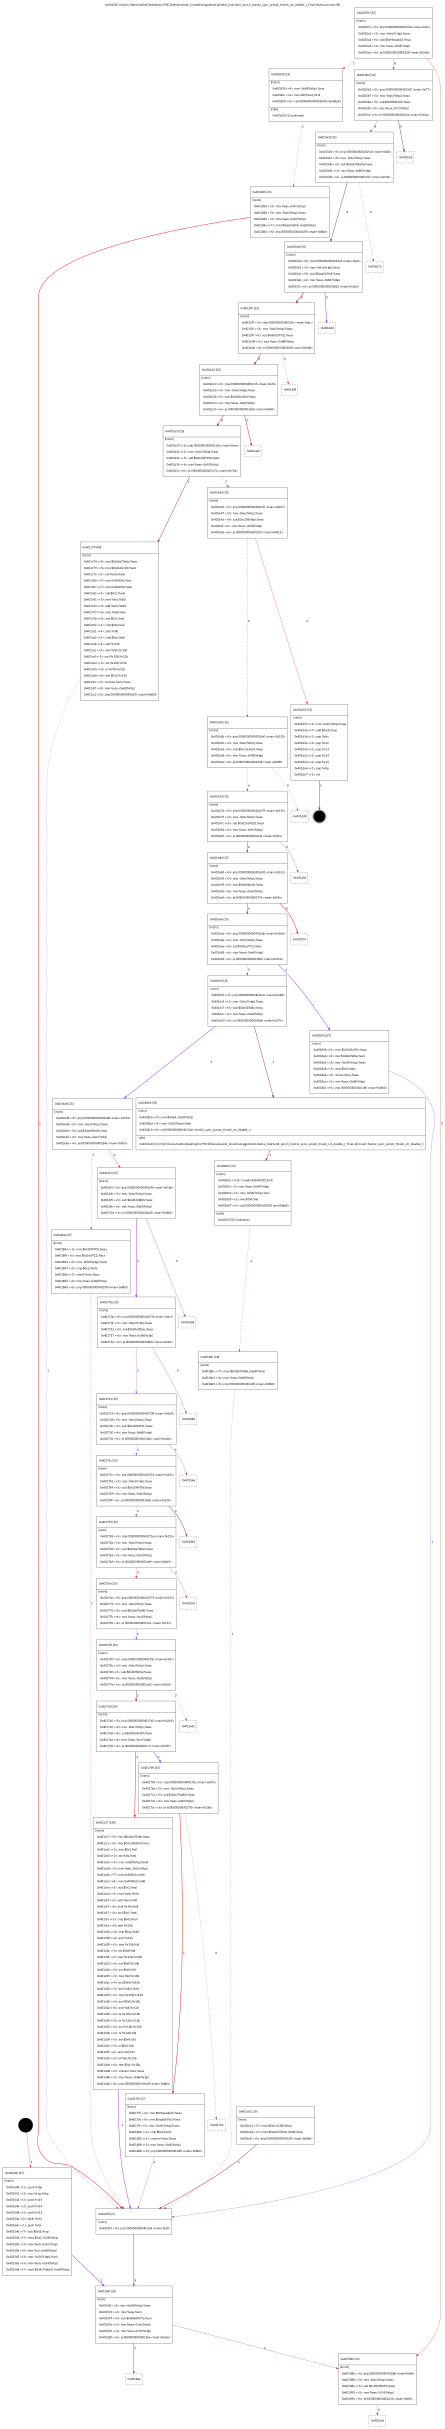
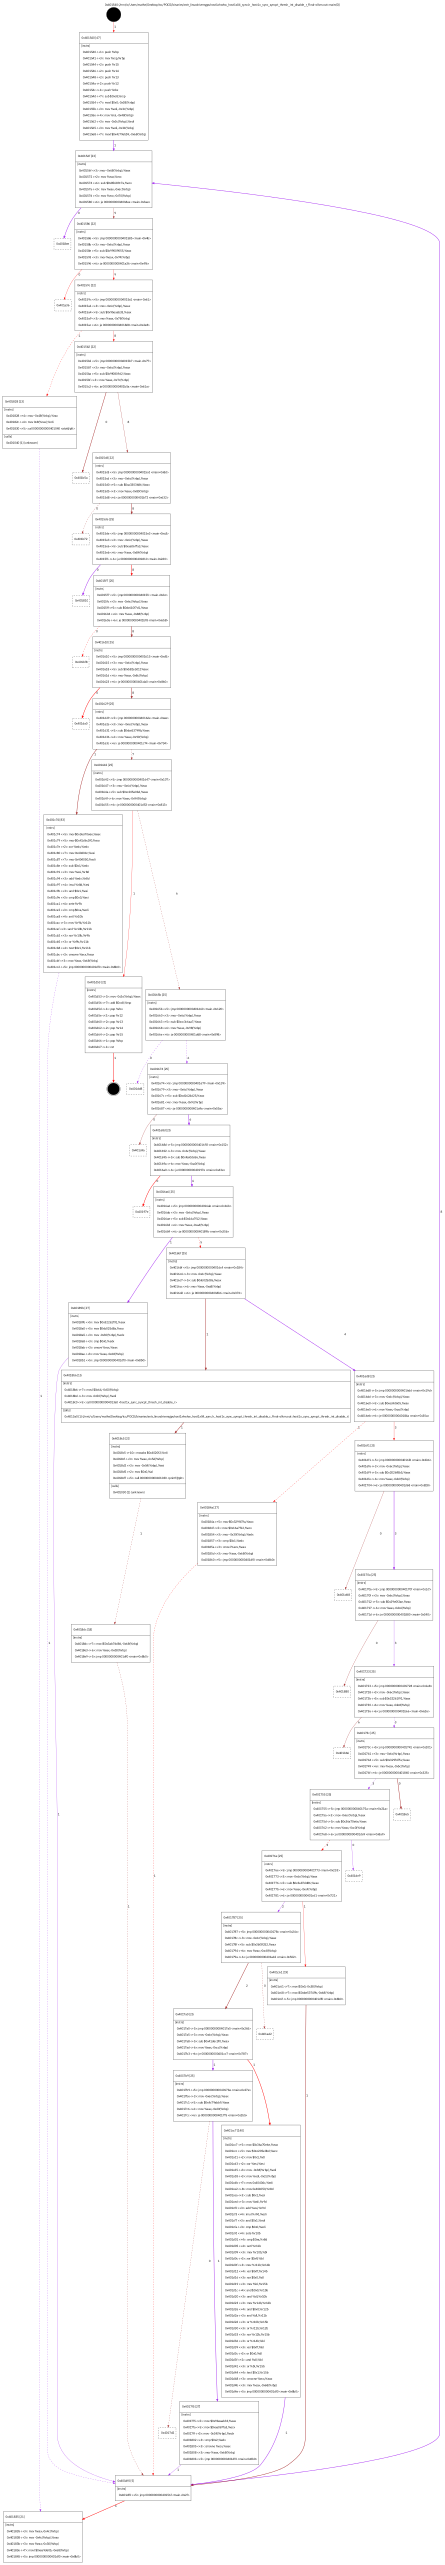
edge "0x401835 [21]" -> "0x401df0 [5]": reversed
edge "0x40159c [22]" -> "0x401586 [22]": reversed
edge "0x40176e [25]" -> "0x401c61 [19]": added, label "1"
edge "0x4017b9 [25]" -> "0x4017f5 [27]": color red -> purple
